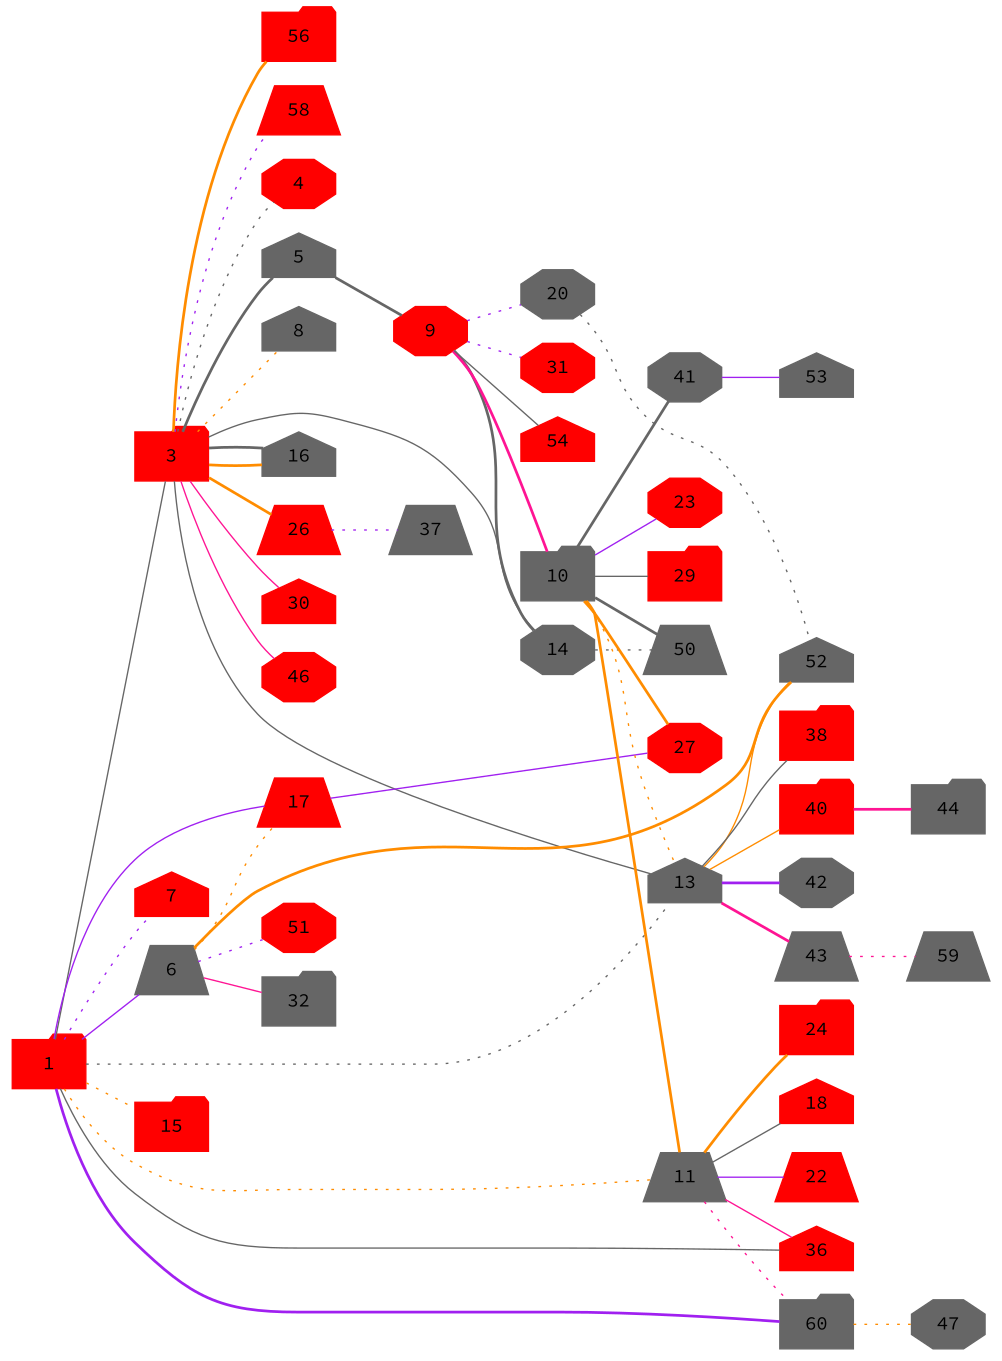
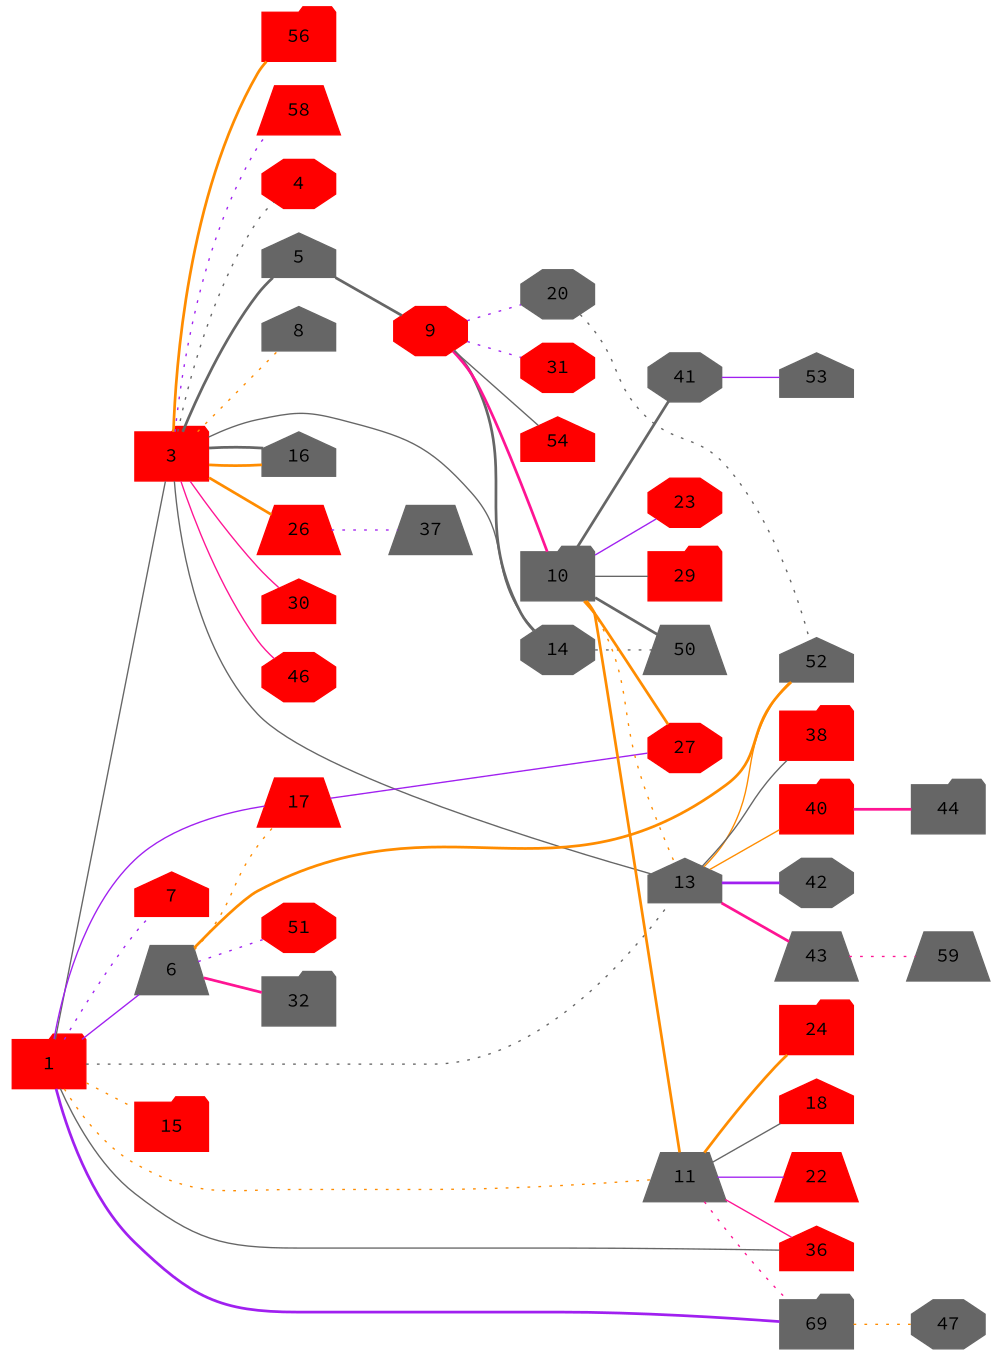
edge "6" -- "32": style solid -> bold
node "60": label "60" -> "69"
